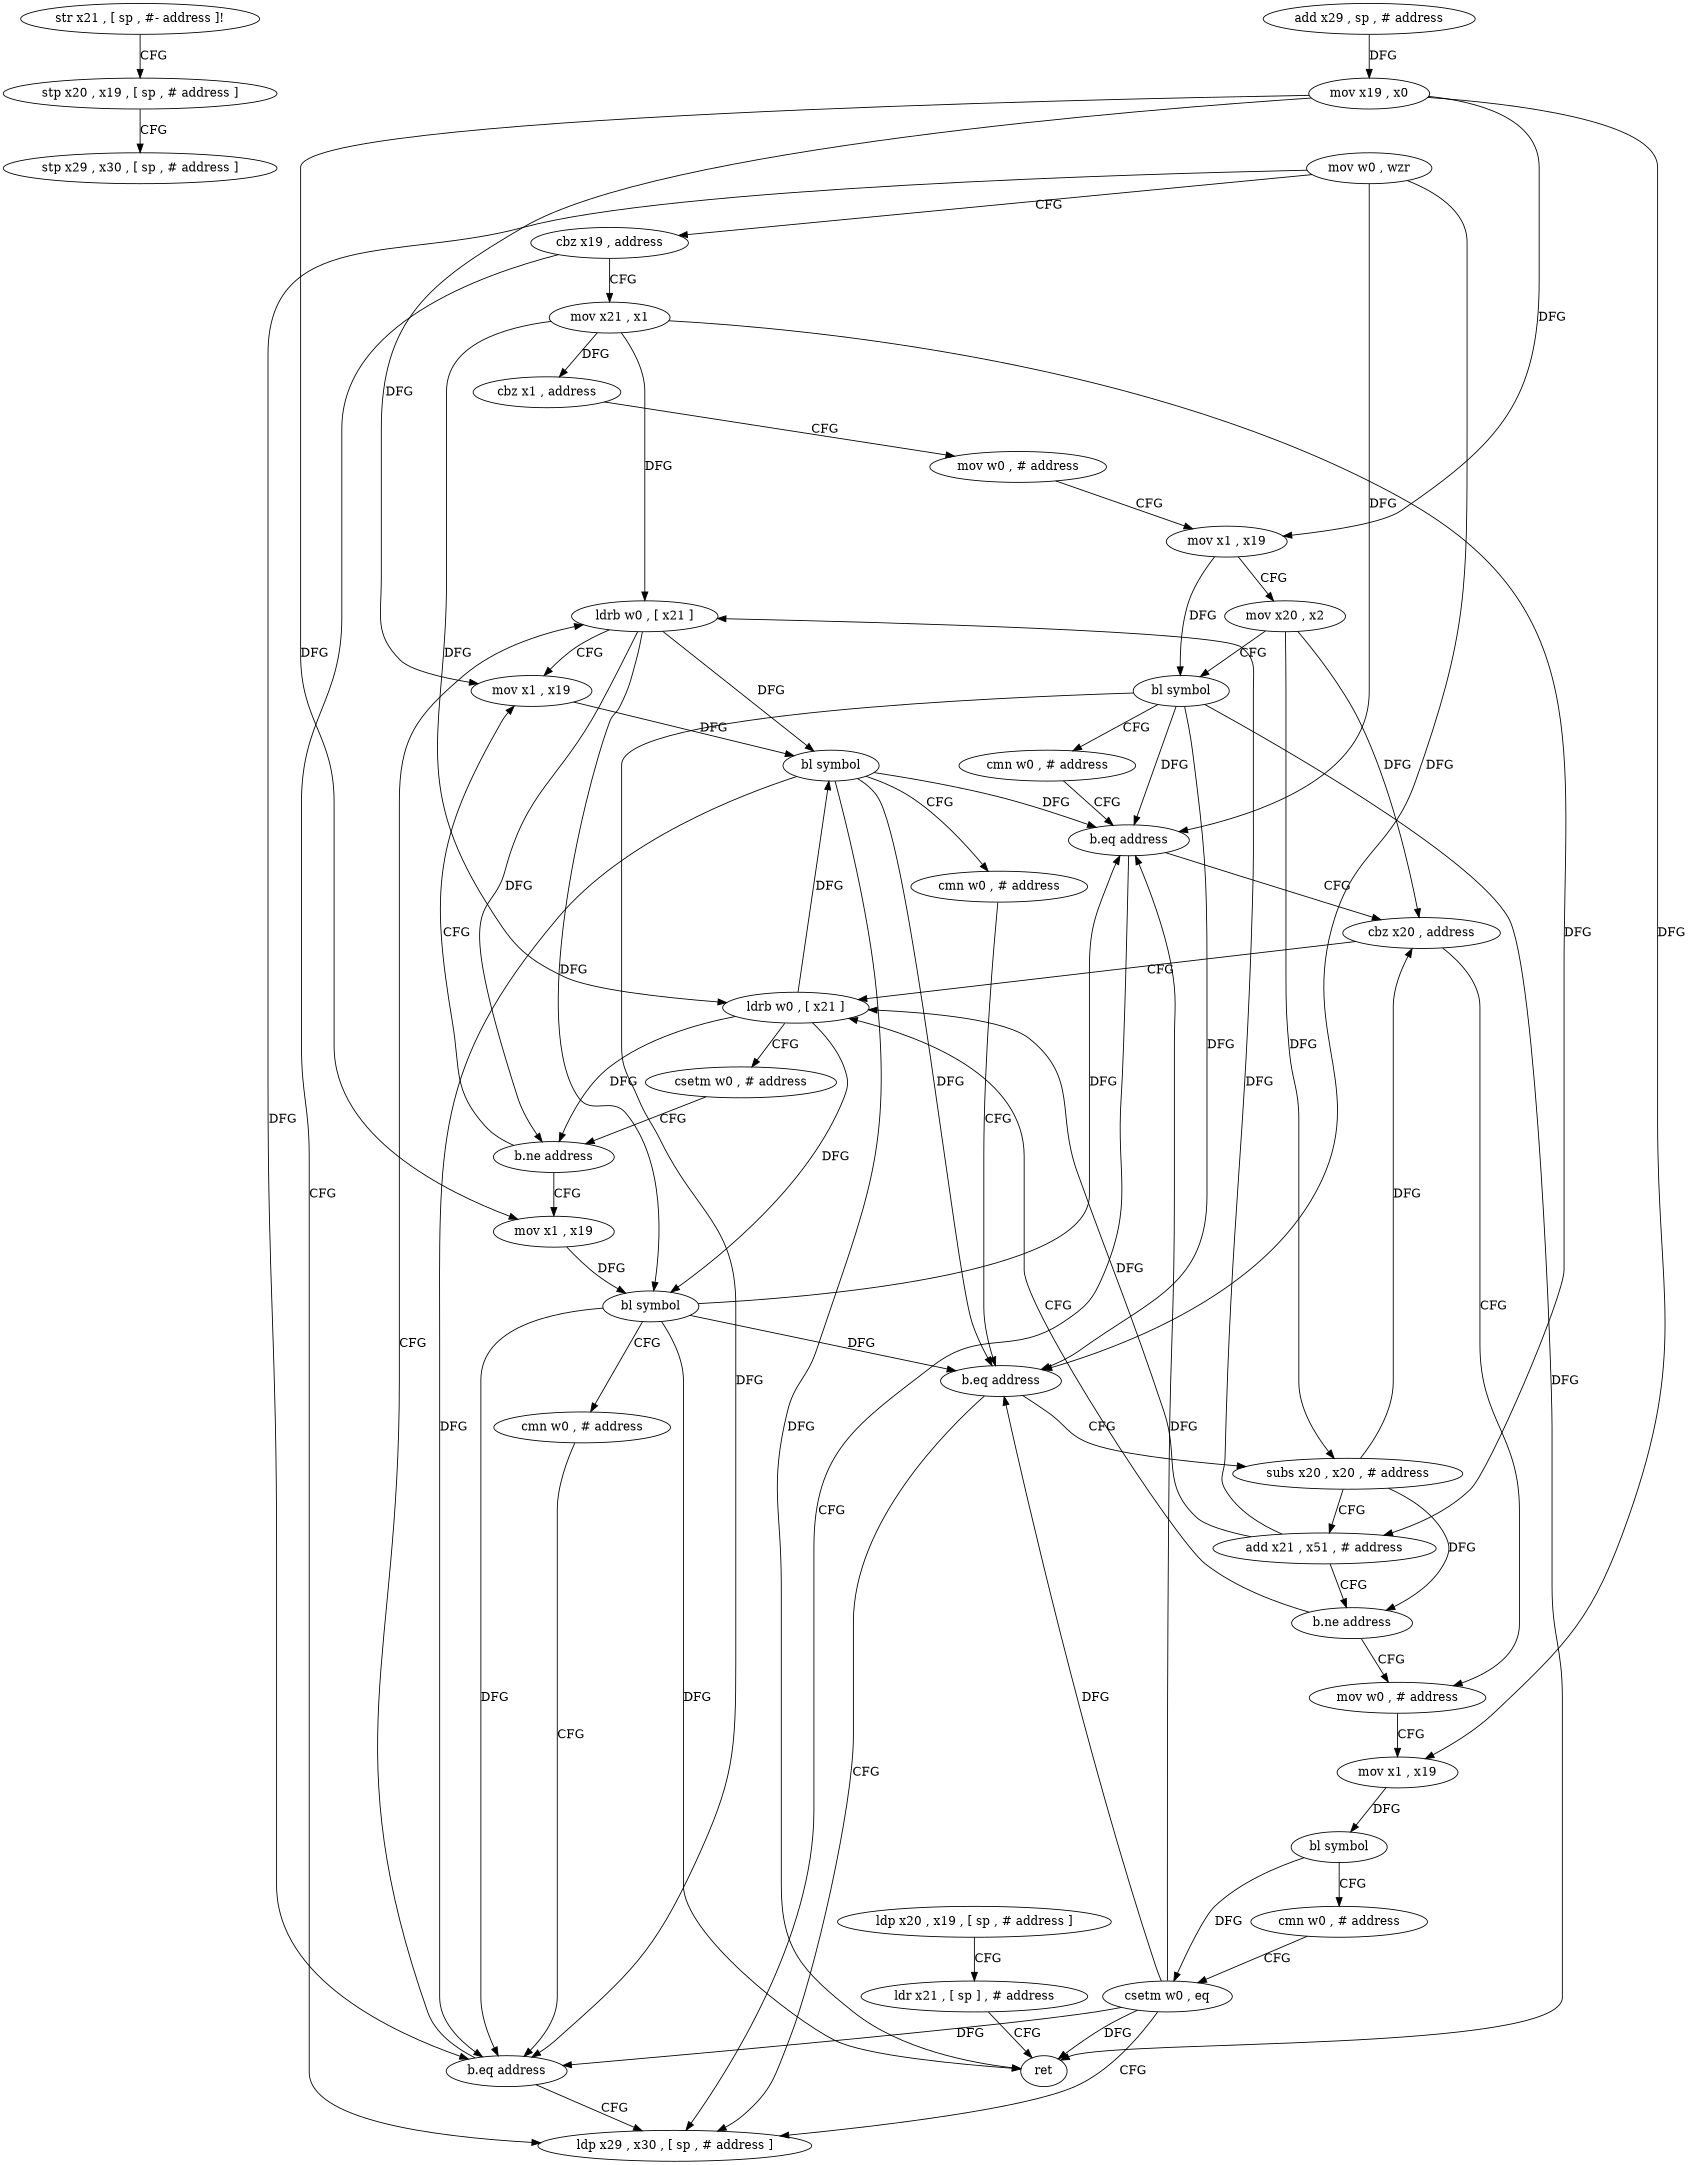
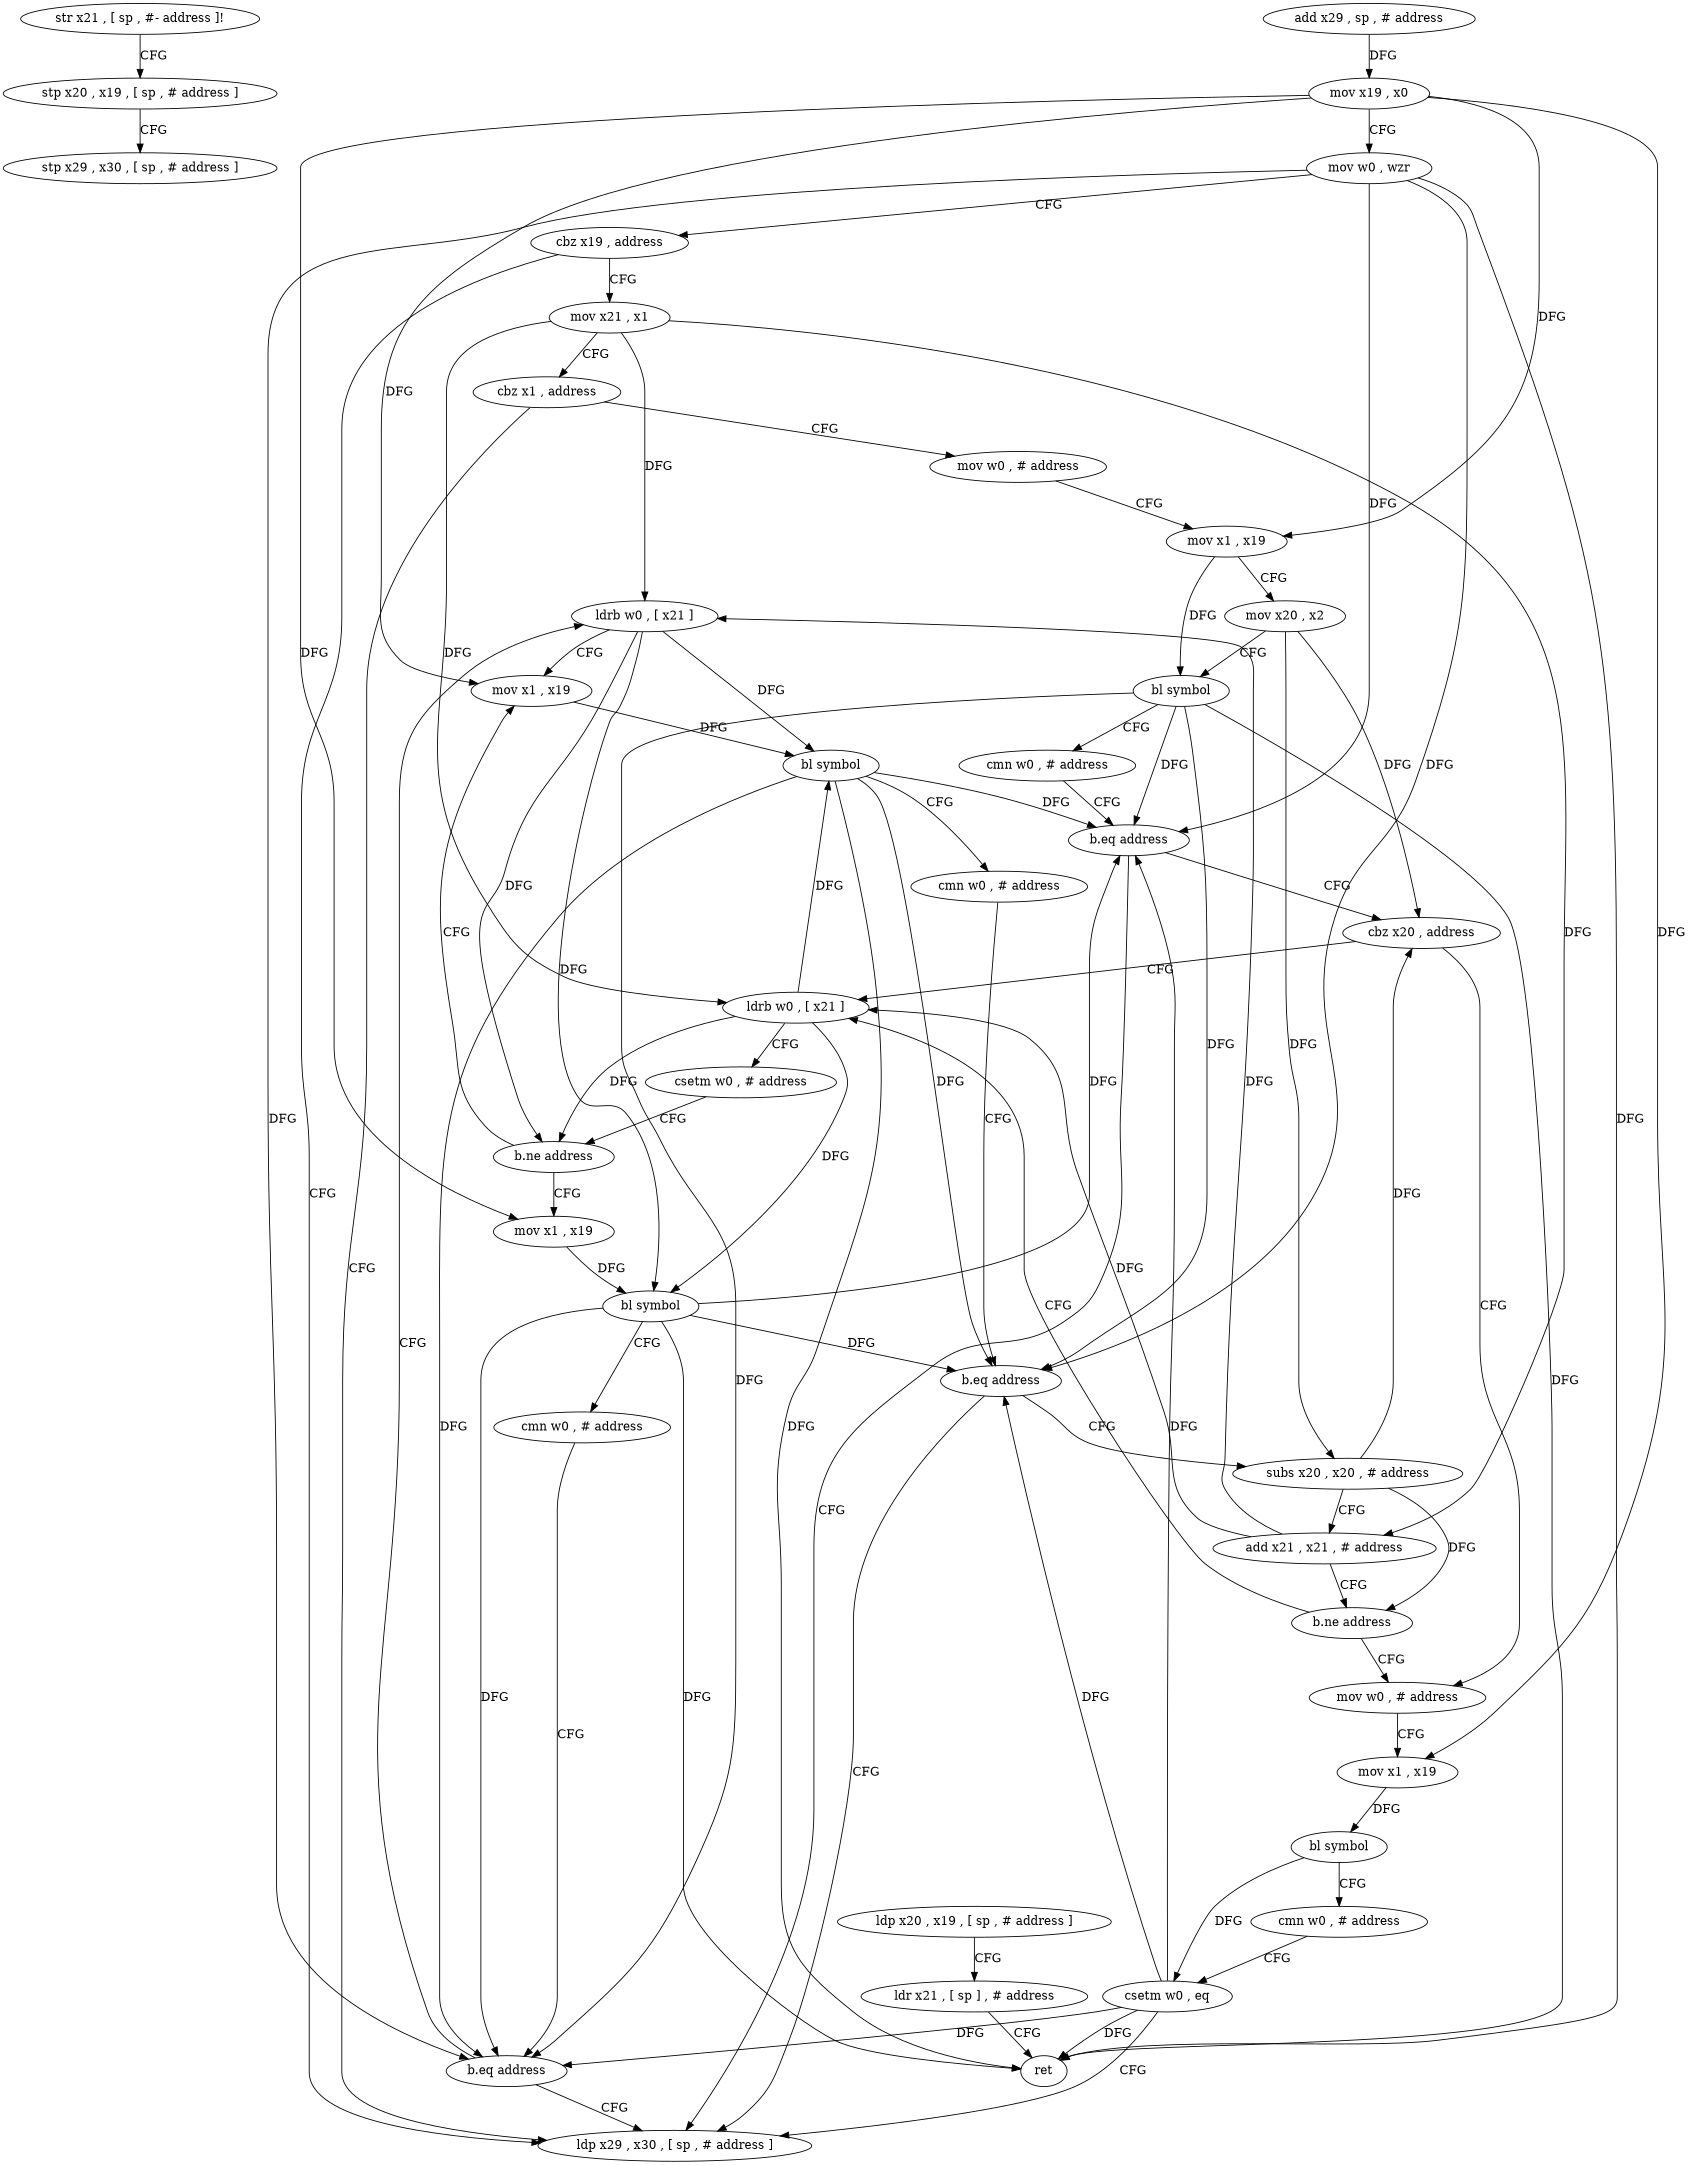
edge "mov x19 , x0" -> "mov w0 , wzr": added, label "CFG"
edge "mov x21 , x1" -> "cbz x1 , address": label "DFG" -> "CFG"
edge "cbz x1 , address" -> "ldp x29 , x30 , [ sp , # address ]": added, label "CFG"
edge "mov w0 , wzr" -> "ret": added, label "DFG"
node "add x21 , x51 , # address": label "add x21 , x51 , # address" -> "add x21 , x21 , # address"
